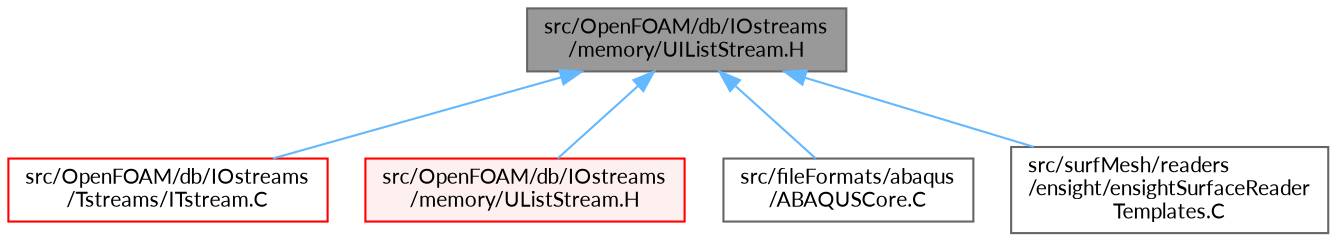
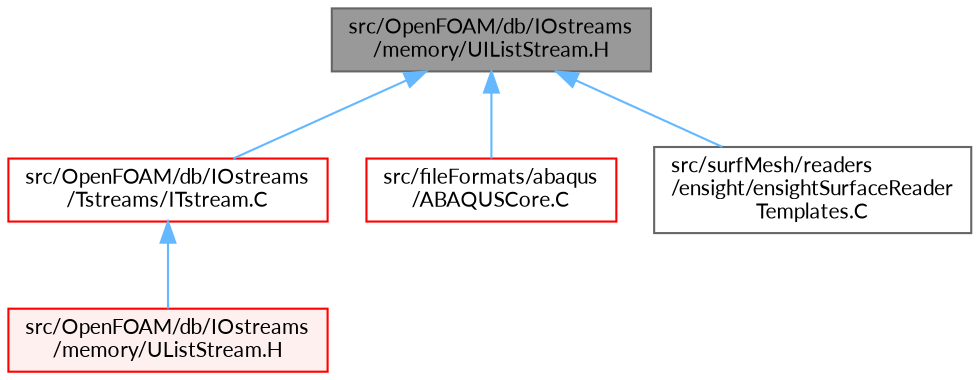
edge "src/OpenFOAM/db/IOstreams /memory/UListStream.H" -> "src/OpenFOAM/db/IOstreams /memory/UIListStream.H": now "src/OpenFOAM/db/IOstreams /memory/UListStream.H" -> "src/OpenFOAM/db/IOstreams /Tstreams/ITstream.C"
node "src/fileFormats/abaqus /ABAQUSCore.C": color grey40 -> red
